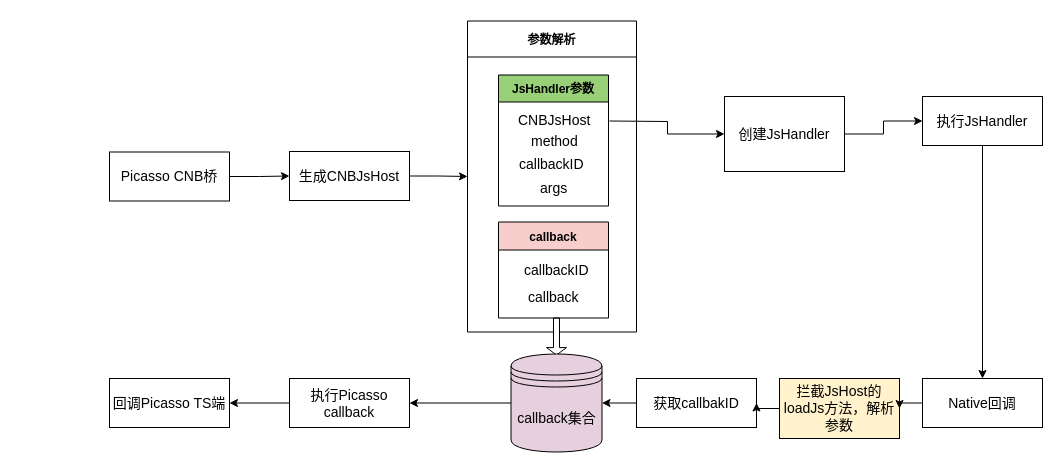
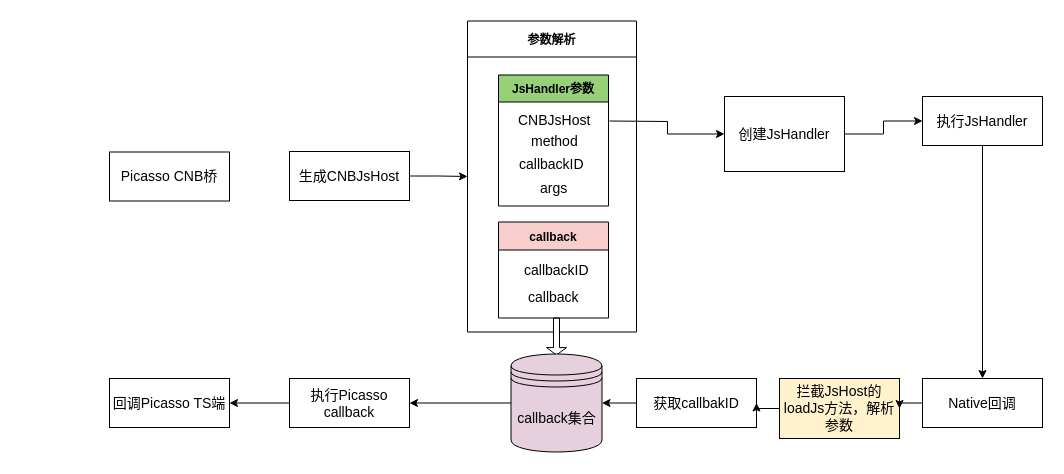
edge "Picasso CNB桥" -> "生成CNBJsHost": removed
